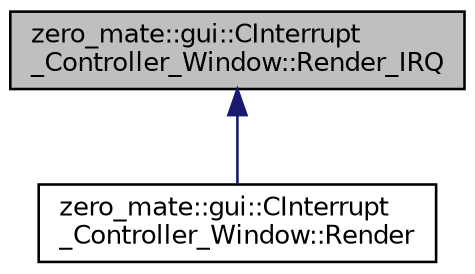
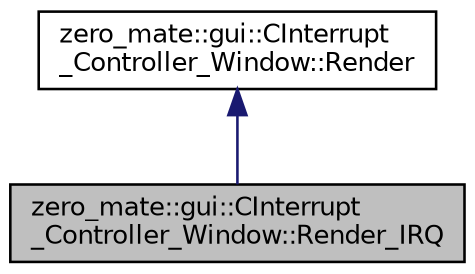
edge "zero_mate::gui::CInterrupt _Controller_Window::Render" -> "zero_mate::gui::CInterrupt _Controller_Window::Render_IRQ": reversed
